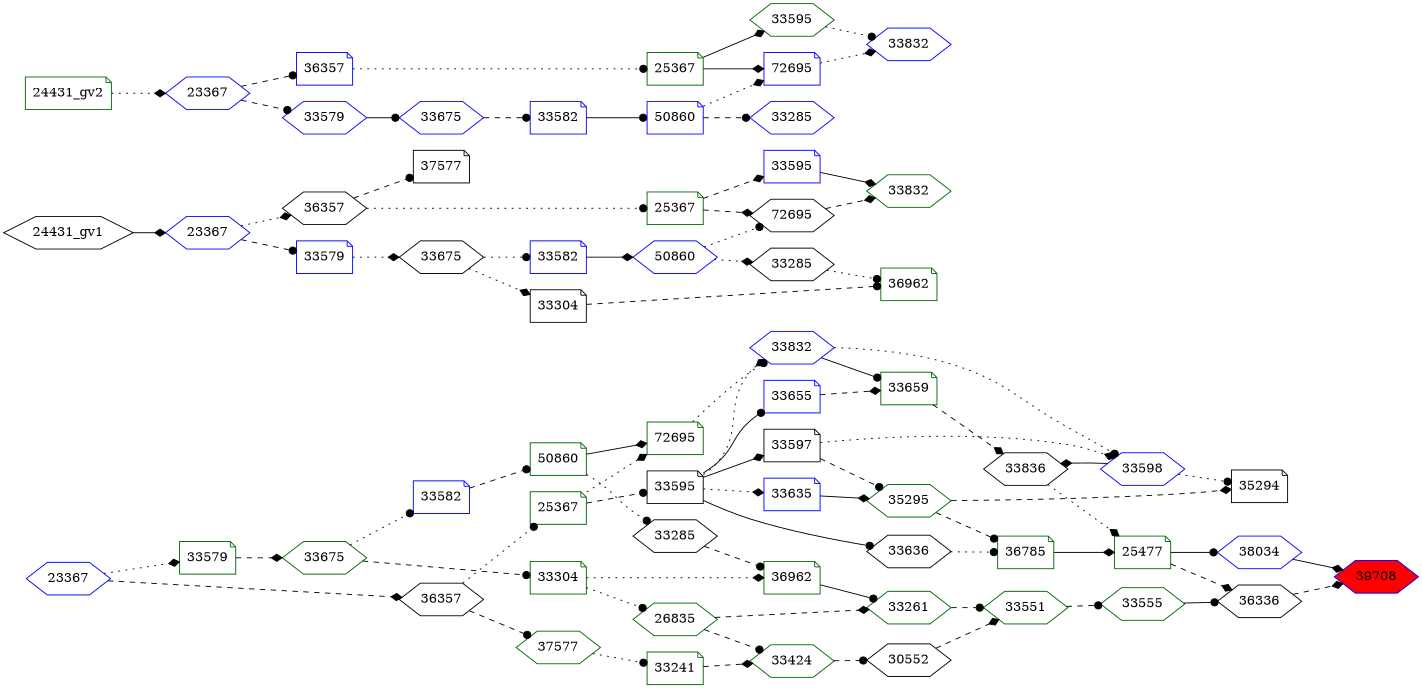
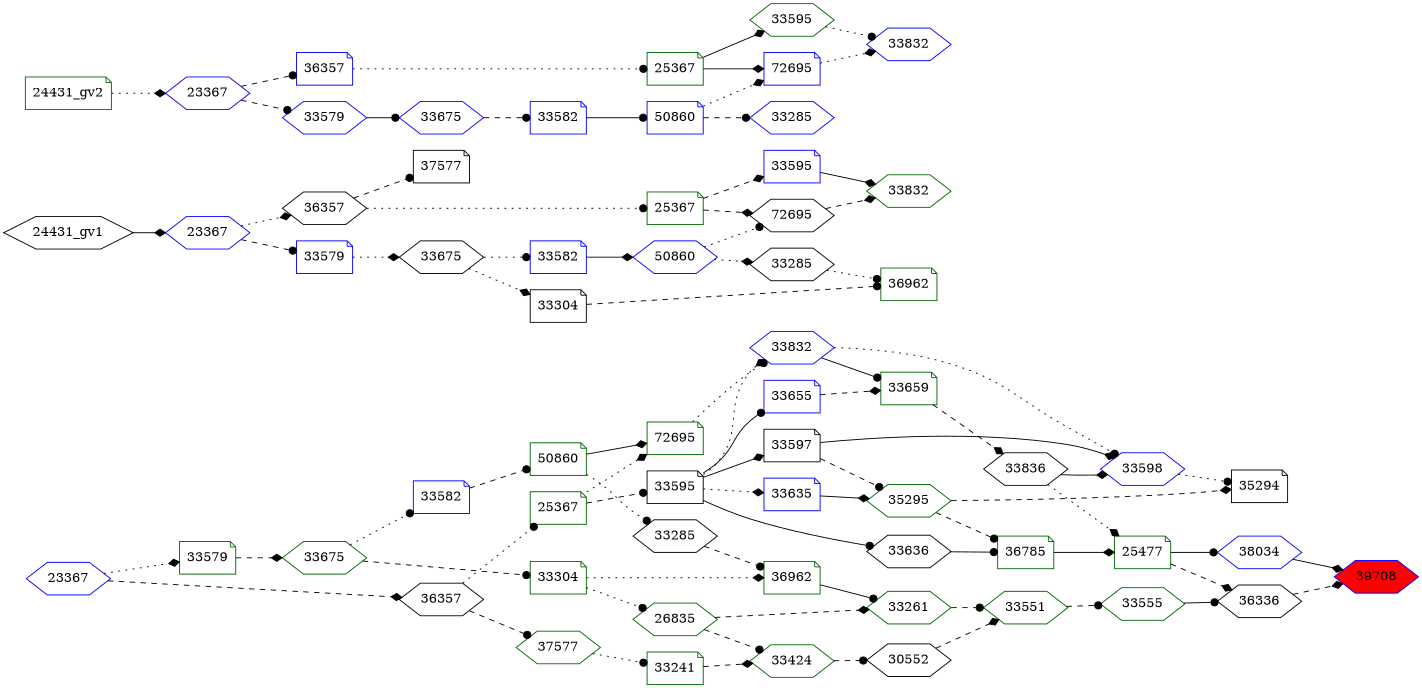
edge "33597" -> "33598": style dotted -> solid
edge "33598" -> "33836": reversed
edge "33636" -> "36785": style dotted -> solid
